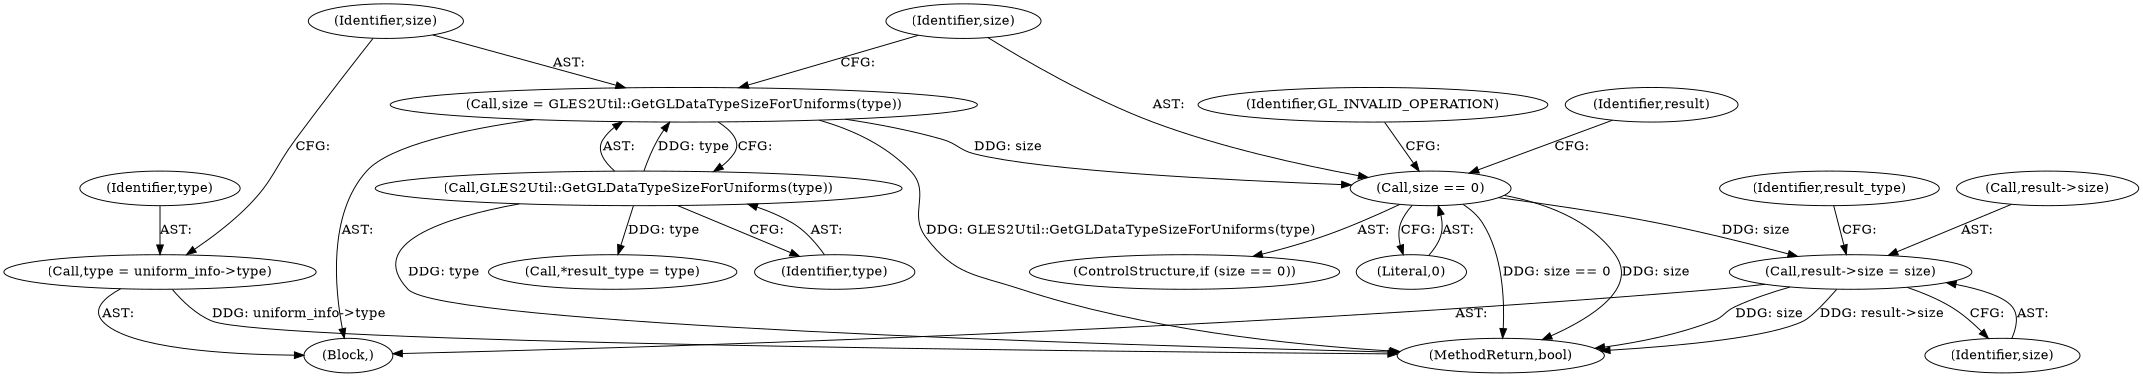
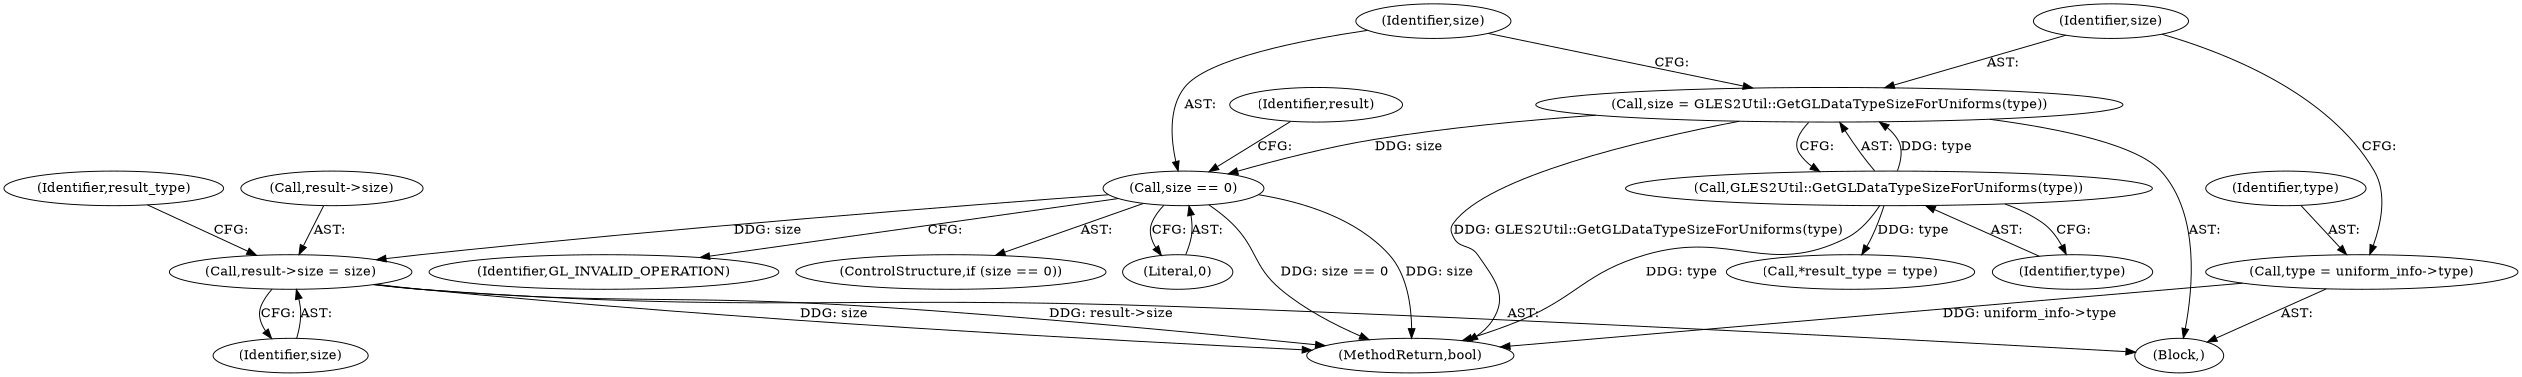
edge "(Identifier,GL_INVALID_OPERATION)" -> "(Call,size == 0)": reversed
